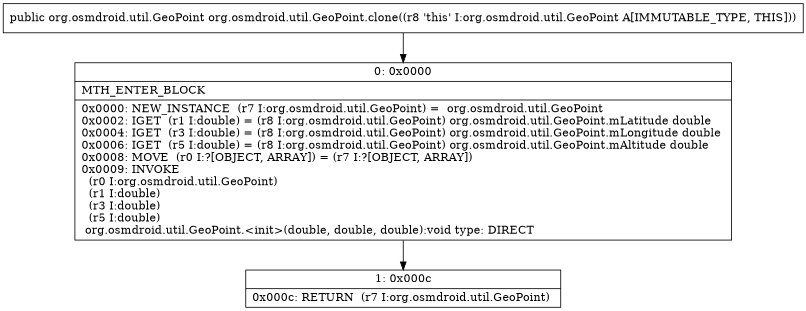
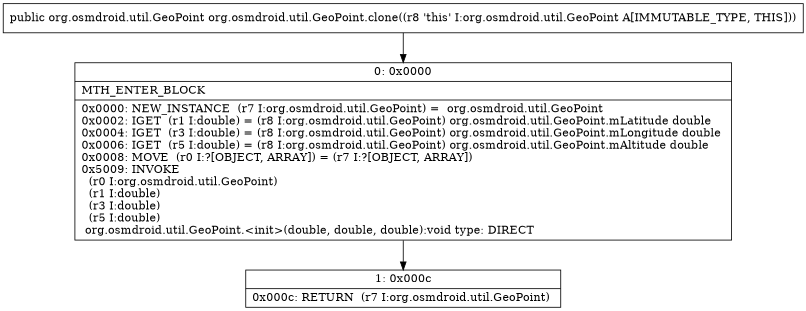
node "0: 0x0000": text "0x0009: INVOKE" -> "0x5009: INVOKE"
